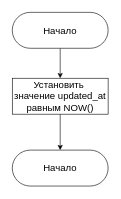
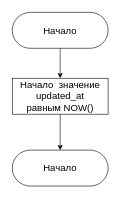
node "Установить значение updated_at равным NOW()": label "Установить значение updated_at равным NOW()" -> "Начало значение updated_at равным NOW()"
